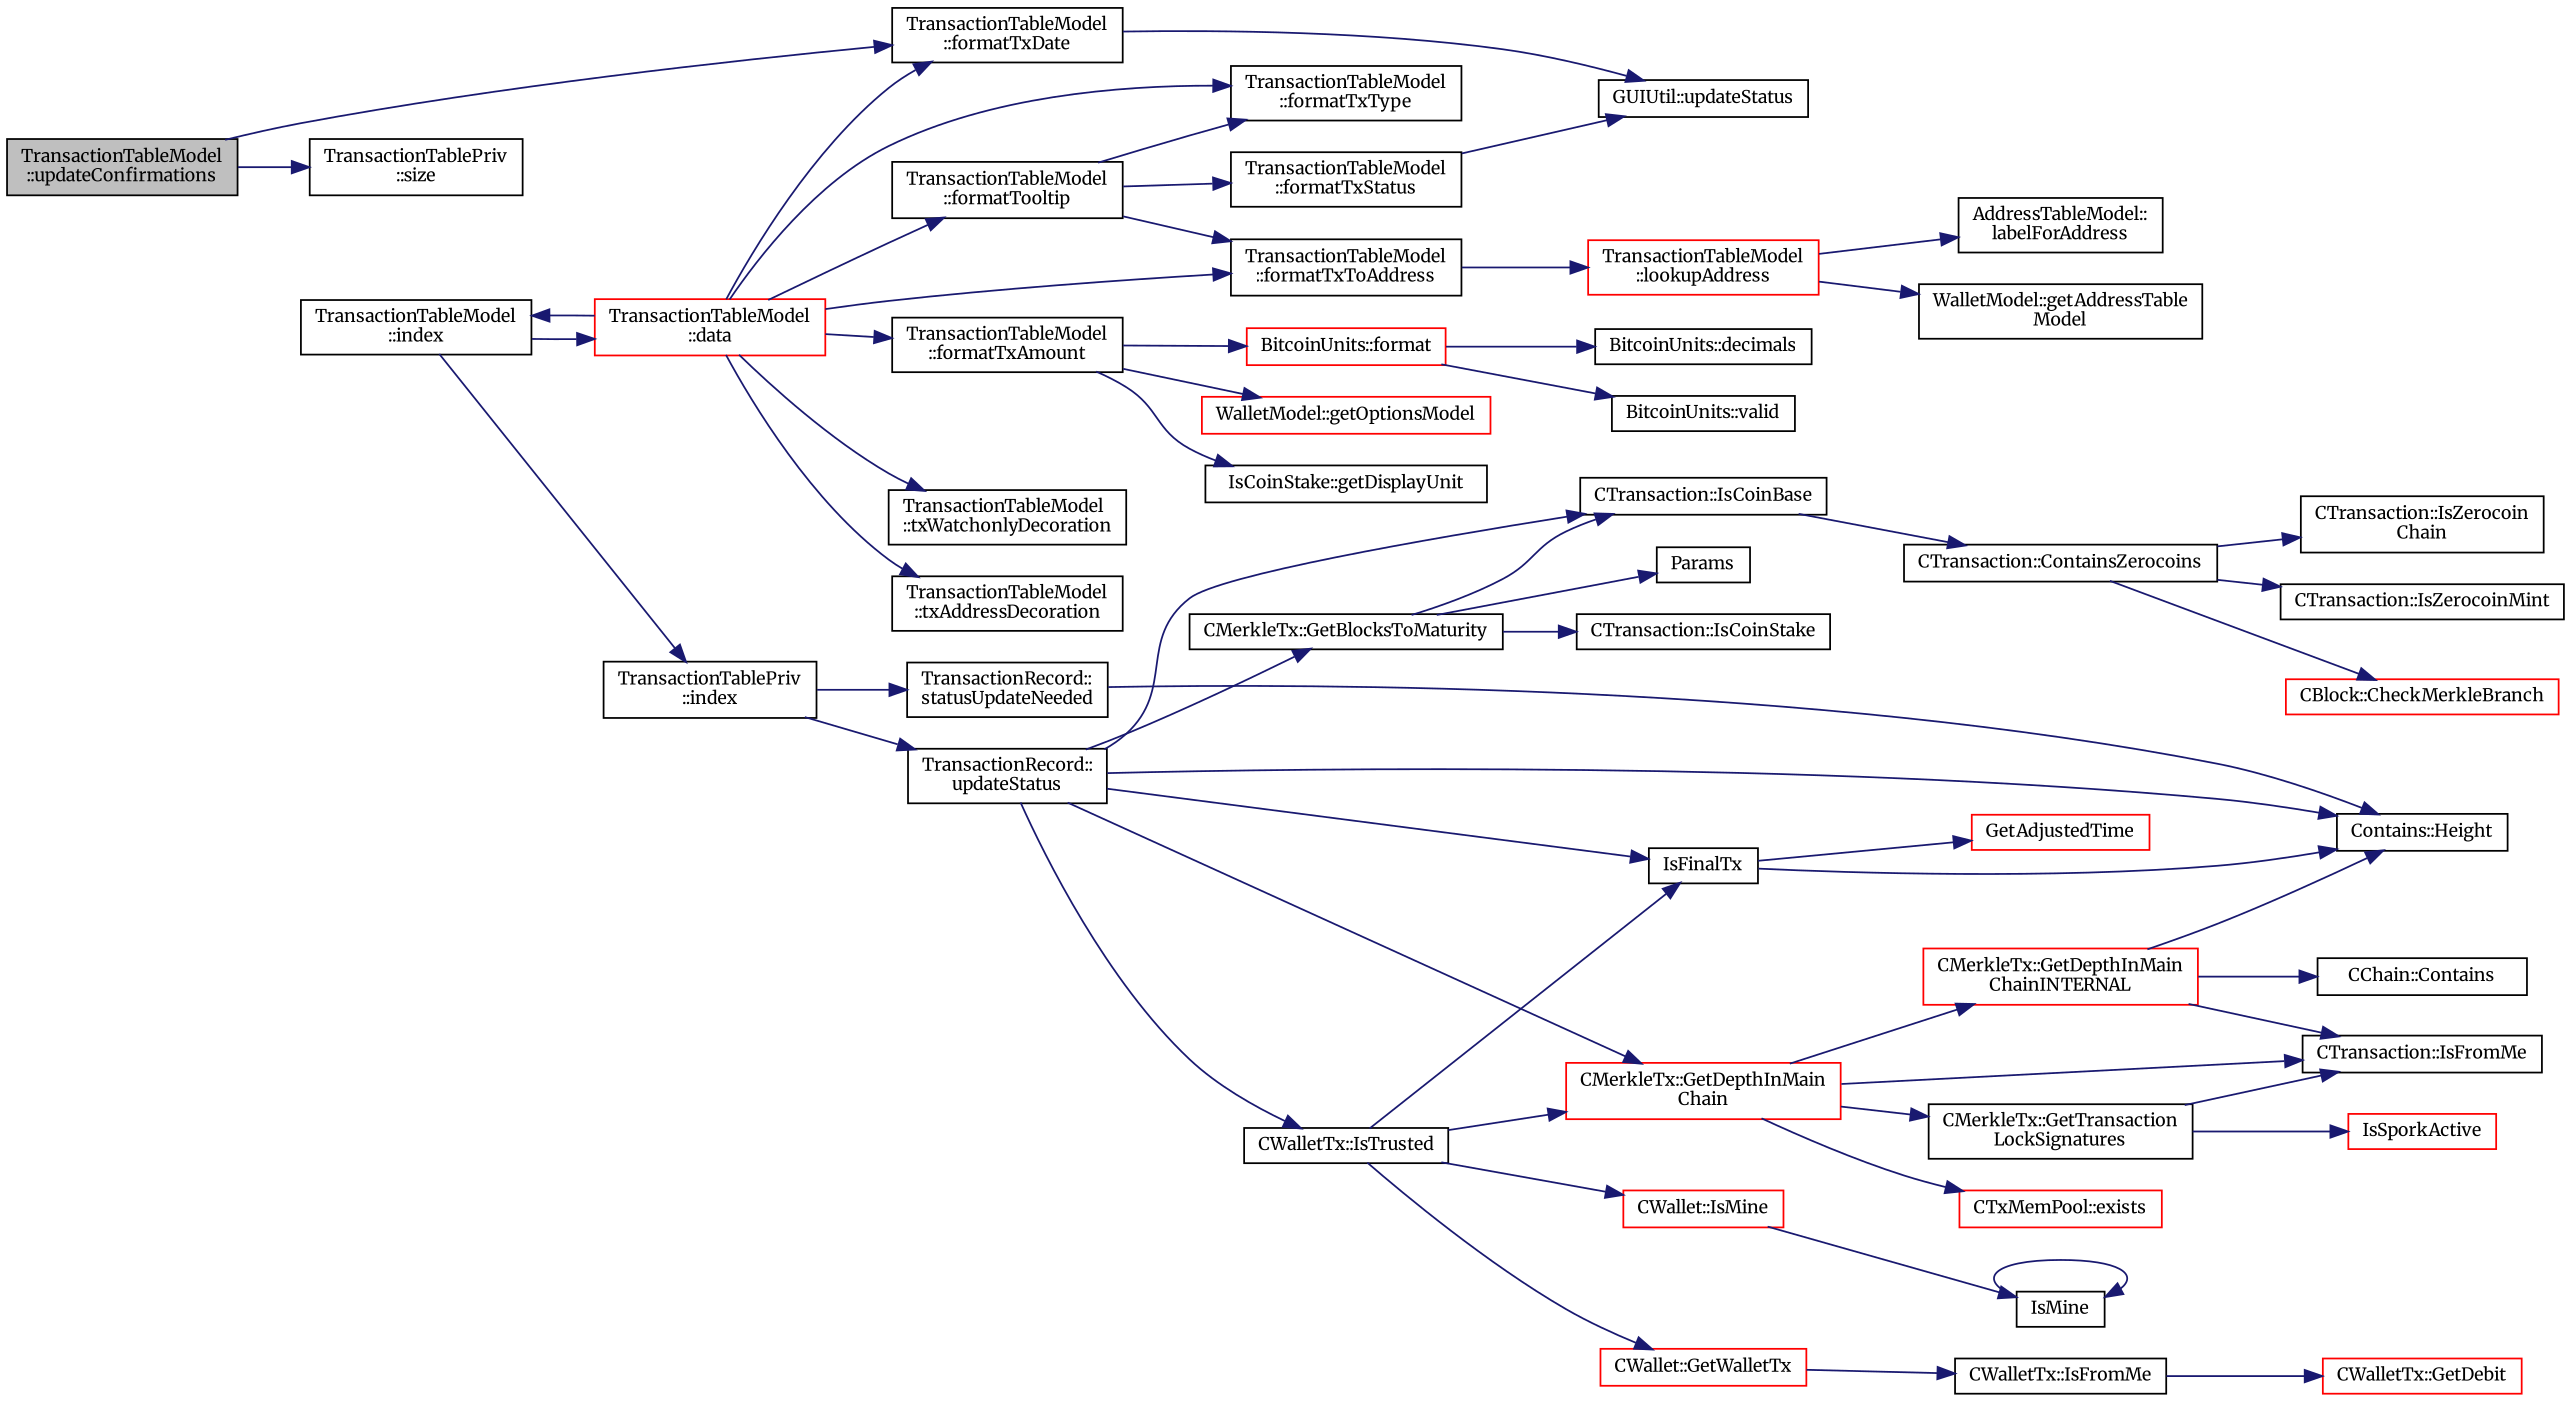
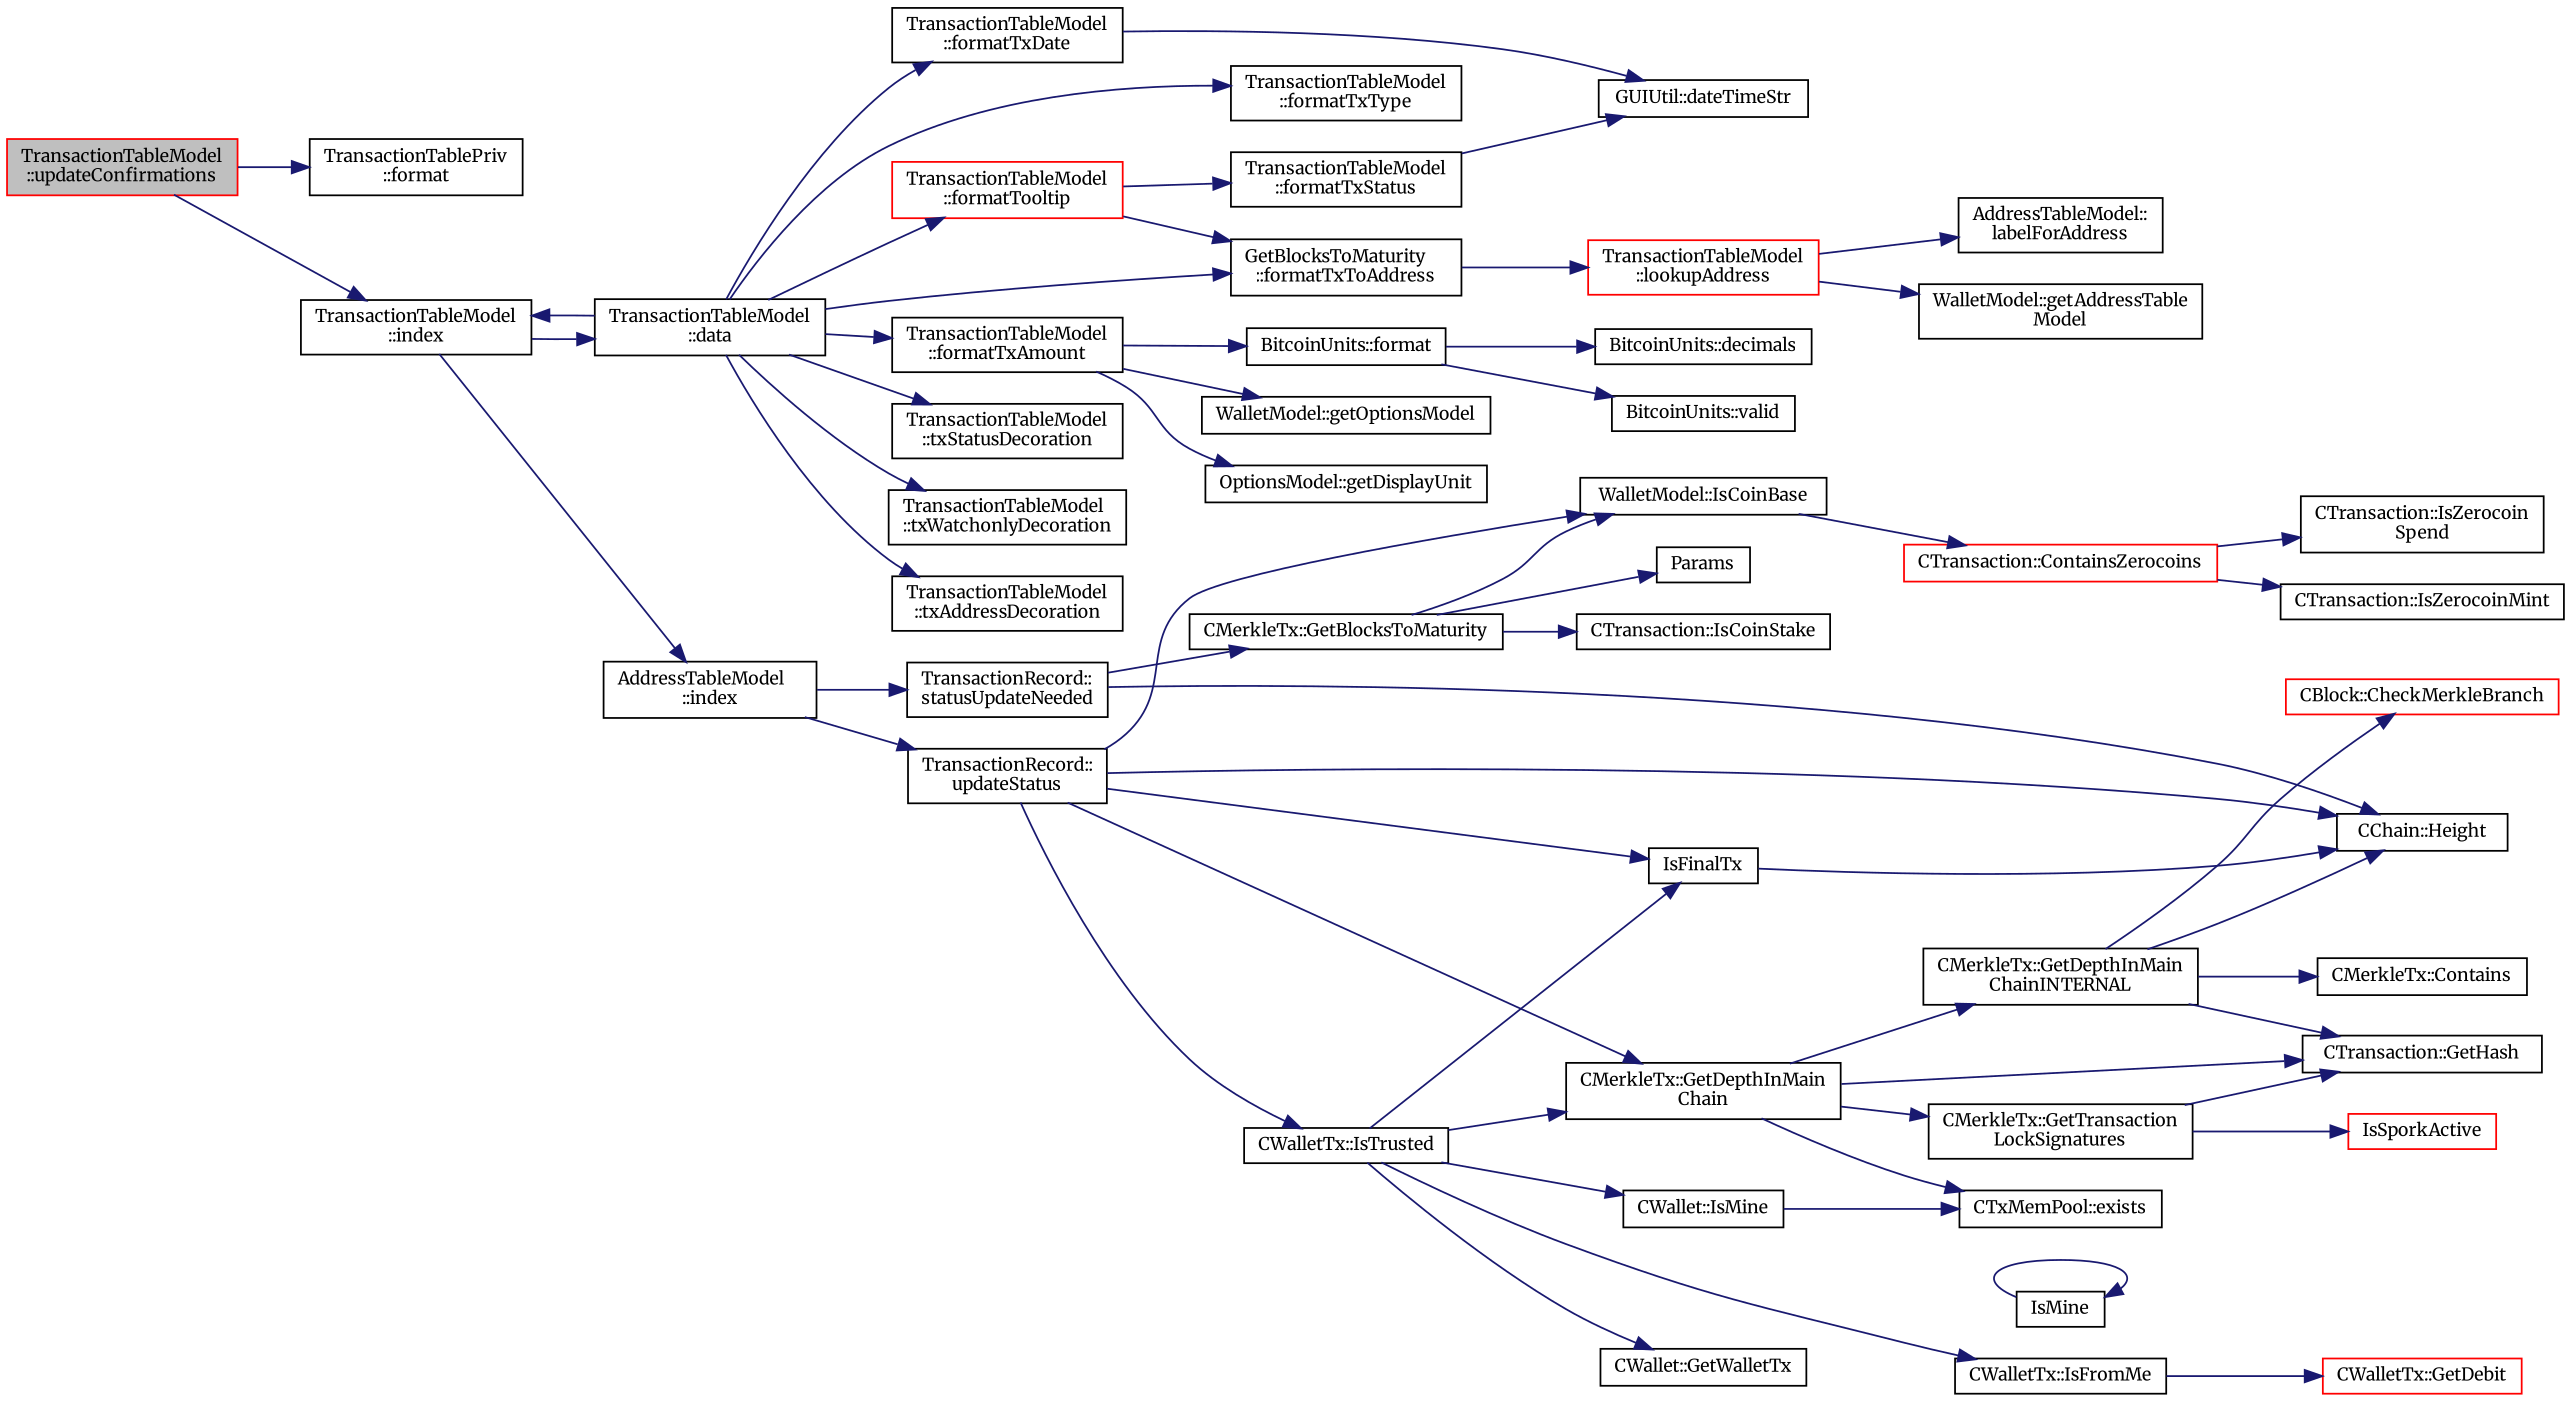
edge "TransactionTableModel ::updateConfirmations" -> "TransactionTableModel ::formatTxDate": now "TransactionTableModel ::updateConfirmations" -> "TransactionTableModel ::index"
node "GUIUtil::updateStatus": label "GUIUtil::updateStatus" -> "GUIUtil::dateTimeStr"
edge "TransactionTableModel ::formatTooltip" -> "TransactionTableModel ::formatTxType": removed
node "TransactionTableModel ::updateConfirmations": color black -> red
node "TransactionTablePriv ::size": label "TransactionTablePriv ::size" -> "TransactionTablePriv ::format"
node "TransactionTableModel ::formatTooltip": color black -> red
node "TransactionTableModel ::formatTxToAddress": label "TransactionTableModel ::formatTxToAddress" -> "GetBlocksToMaturity ::formatTxToAddress"
node "TransactionTableModel ::data": color red -> black
node "BitcoinUnits::format": color red -> black
node "WalletModel::getOptionsModel": color red -> black
node "TransactionTableModel ::txStatusDecoration": added
node "IsCoinStake::getDisplayUnit": label "IsCoinStake::getDisplayUnit" -> "OptionsModel::getDisplayUnit"
node "CTransaction::IsCoinBase": label "CTransaction::IsCoinBase" -> "WalletModel::IsCoinBase"
node "CTransaction::IsZerocoin Chain": label "CTransaction::IsZerocoin Chain" -> "CTransaction::IsZerocoin Spend"
node "CTransaction::ContainsZerocoins": color black -> red
edge "CTransaction::ContainsZerocoins" -> "CBlock::CheckMerkleBranch": now "CMerkleTx::GetDepthInMain ChainINTERNAL" -> "CBlock::CheckMerkleBranch"
node "TransactionTablePriv ::index": label "TransactionTablePriv ::index" -> "AddressTableModel ::index"
edge "TransactionRecord:: updateStatus" -> "CMerkleTx::GetBlocksToMaturity": now "TransactionRecord:: statusUpdateNeeded" -> "CMerkleTx::GetBlocksToMaturity"
node "GetAdjustedTime": removed
node "Contains::Height": label "Contains::Height" -> "CChain::Height"
node "CMerkleTx::GetDepthInMain ChainINTERNAL": color red -> black
node "CChain::Contains": label "CChain::Contains" -> "CMerkleTx::Contains"
node "CTransaction::IsFromMe": label "CTransaction::IsFromMe" -> "CTransaction::GetHash"
node "CMerkleTx::GetDepthInMain Chain": color red -> black
node "CWallet::IsMine": color red -> black
node "CTxMemPool::exists": color red -> black
edge "CWallet::IsMine" -> "IsMine": now "CWallet::IsMine" -> "CTxMemPool::exists"
node "CWallet::GetWalletTx": color red -> black
edge "CWallet::GetWalletTx" -> "CWalletTx::IsFromMe": now "CWalletTx::IsTrusted" -> "CWalletTx::IsFromMe"
